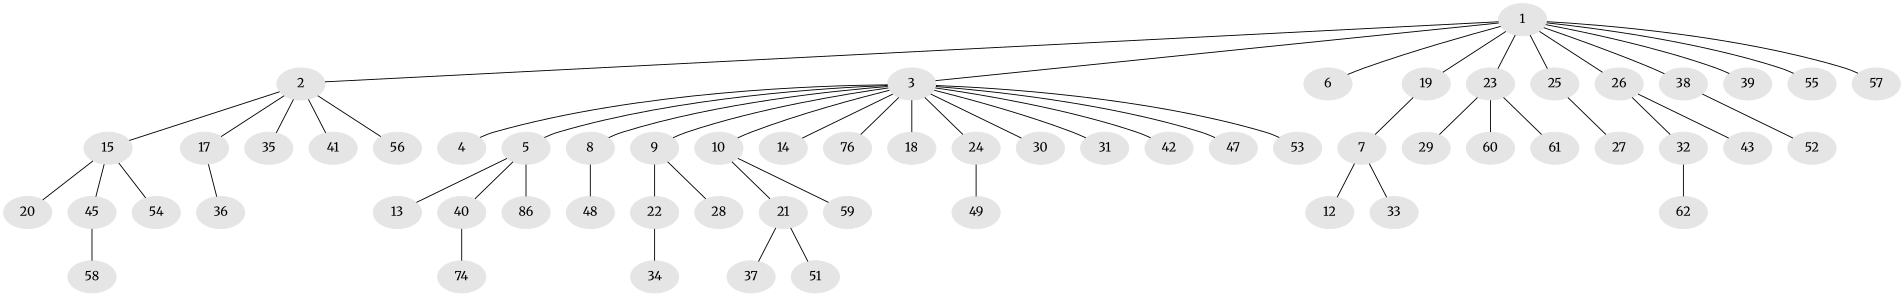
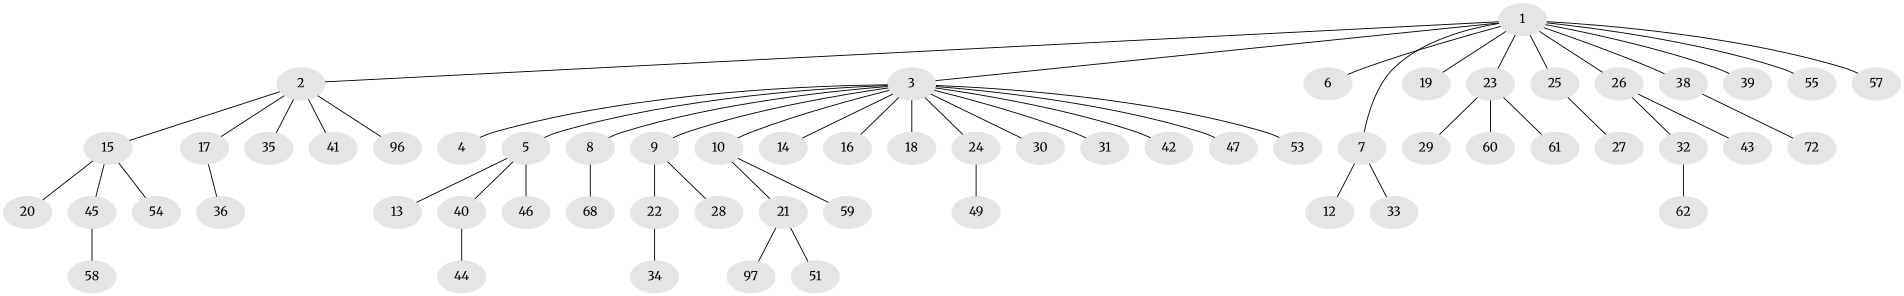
edge "19" -- "7": now "1" -- "7"
node "56": label "56" -> "96"
node "76": label "76" -> "16"
node "52": label "52" -> "72"
node "86": label "86" -> "46"
node "48": label "48" -> "68"
node "74": label "74" -> "44"
node "37": label "37" -> "97"
